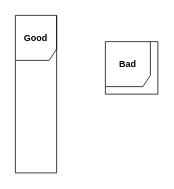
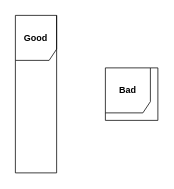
node "Bad": moved (132, 68) -> (132, 94)
